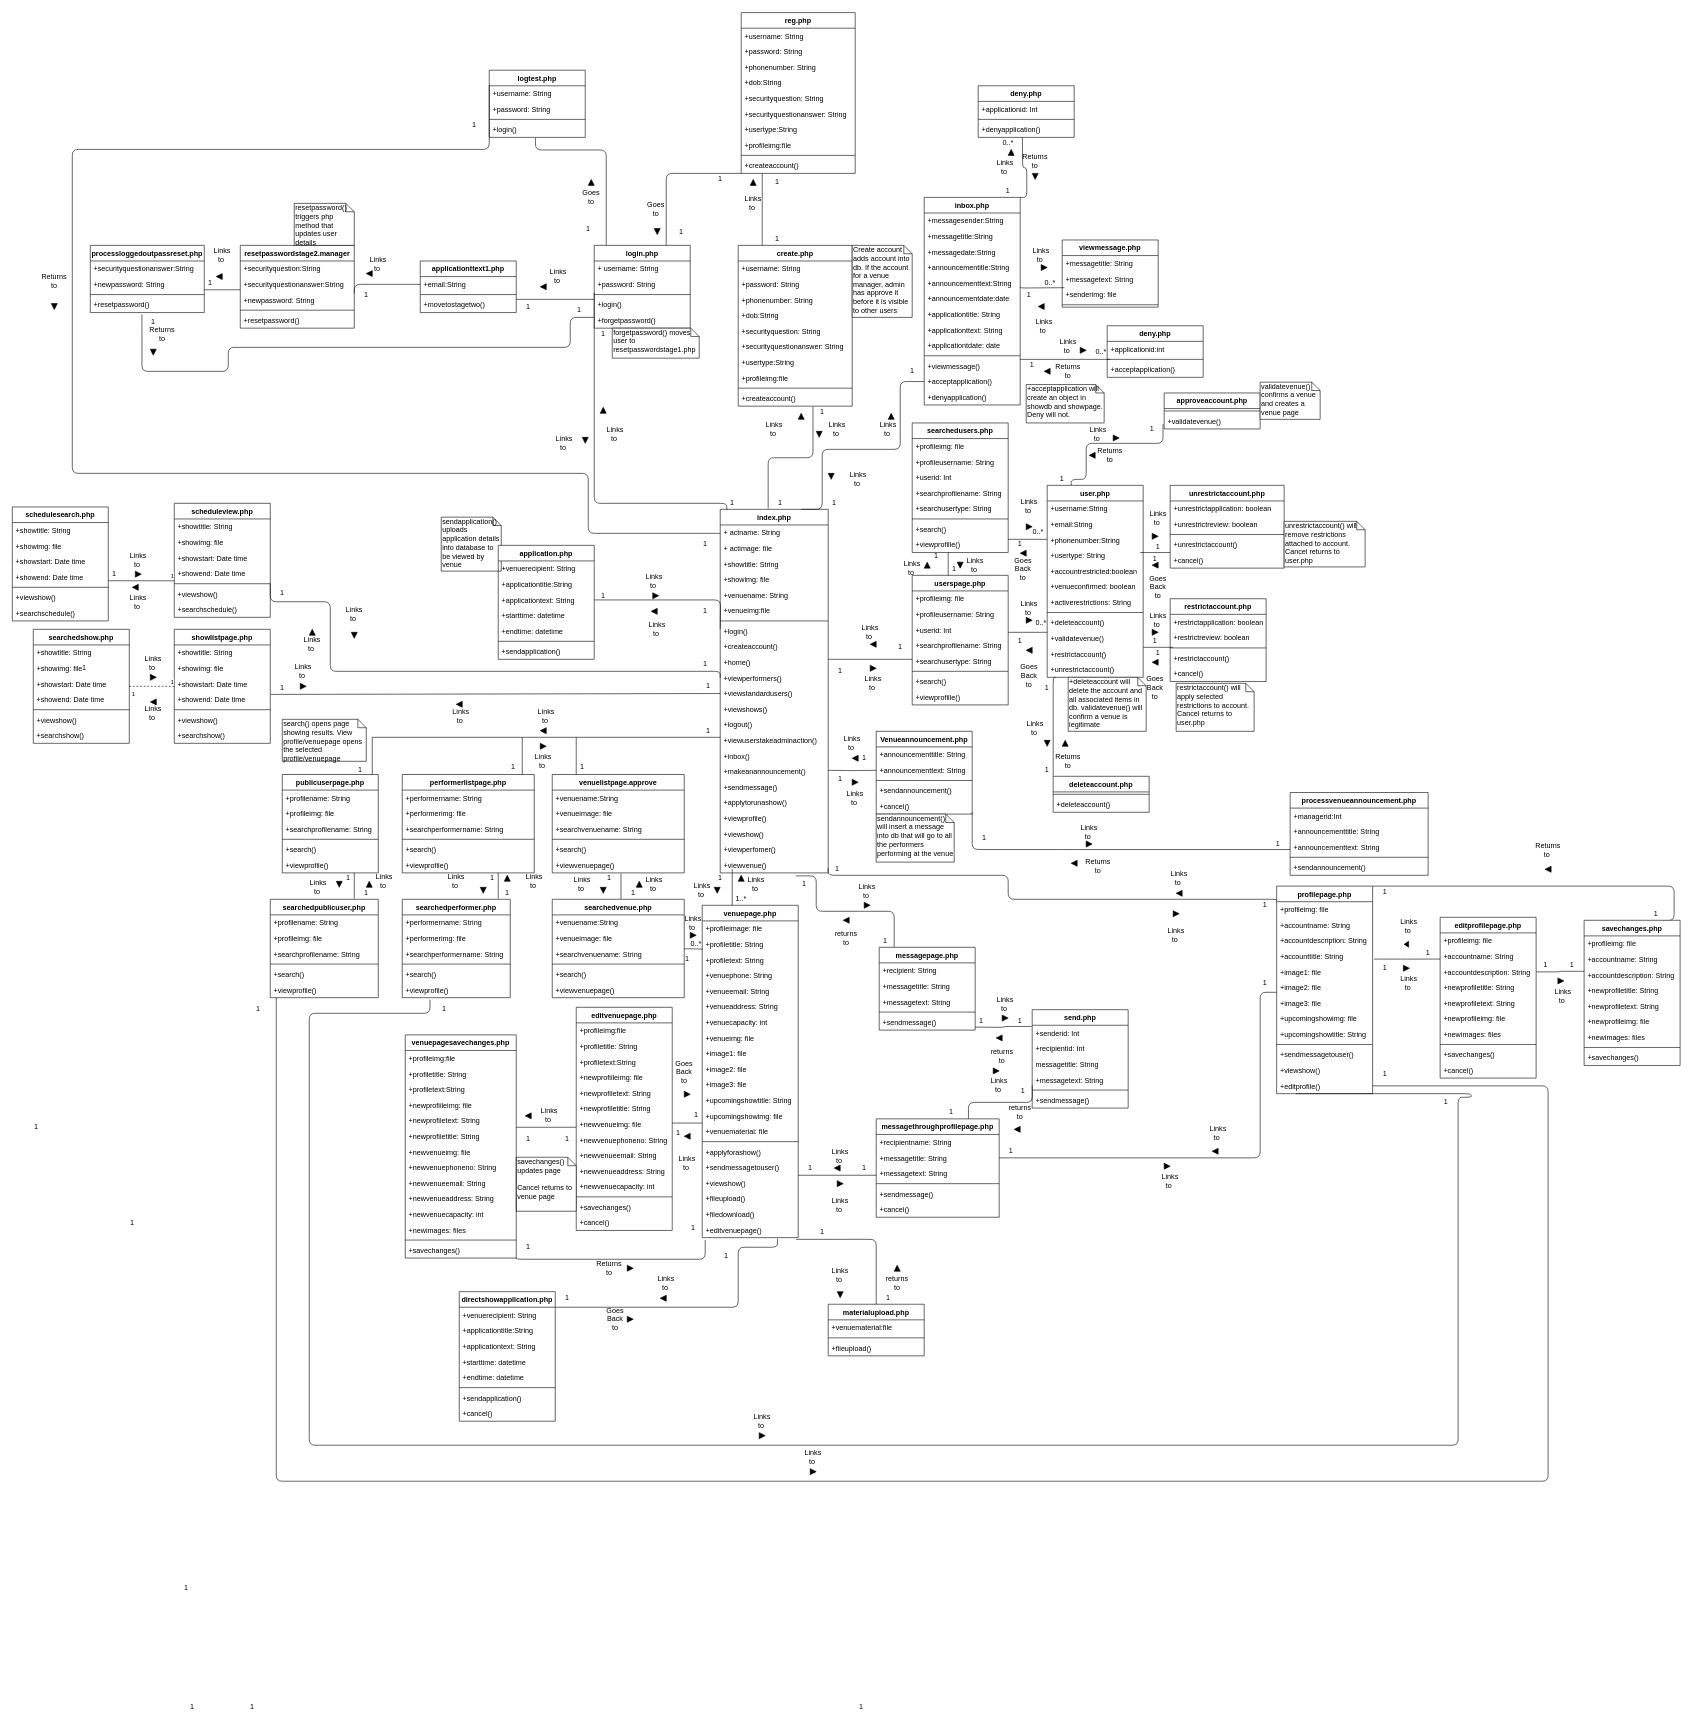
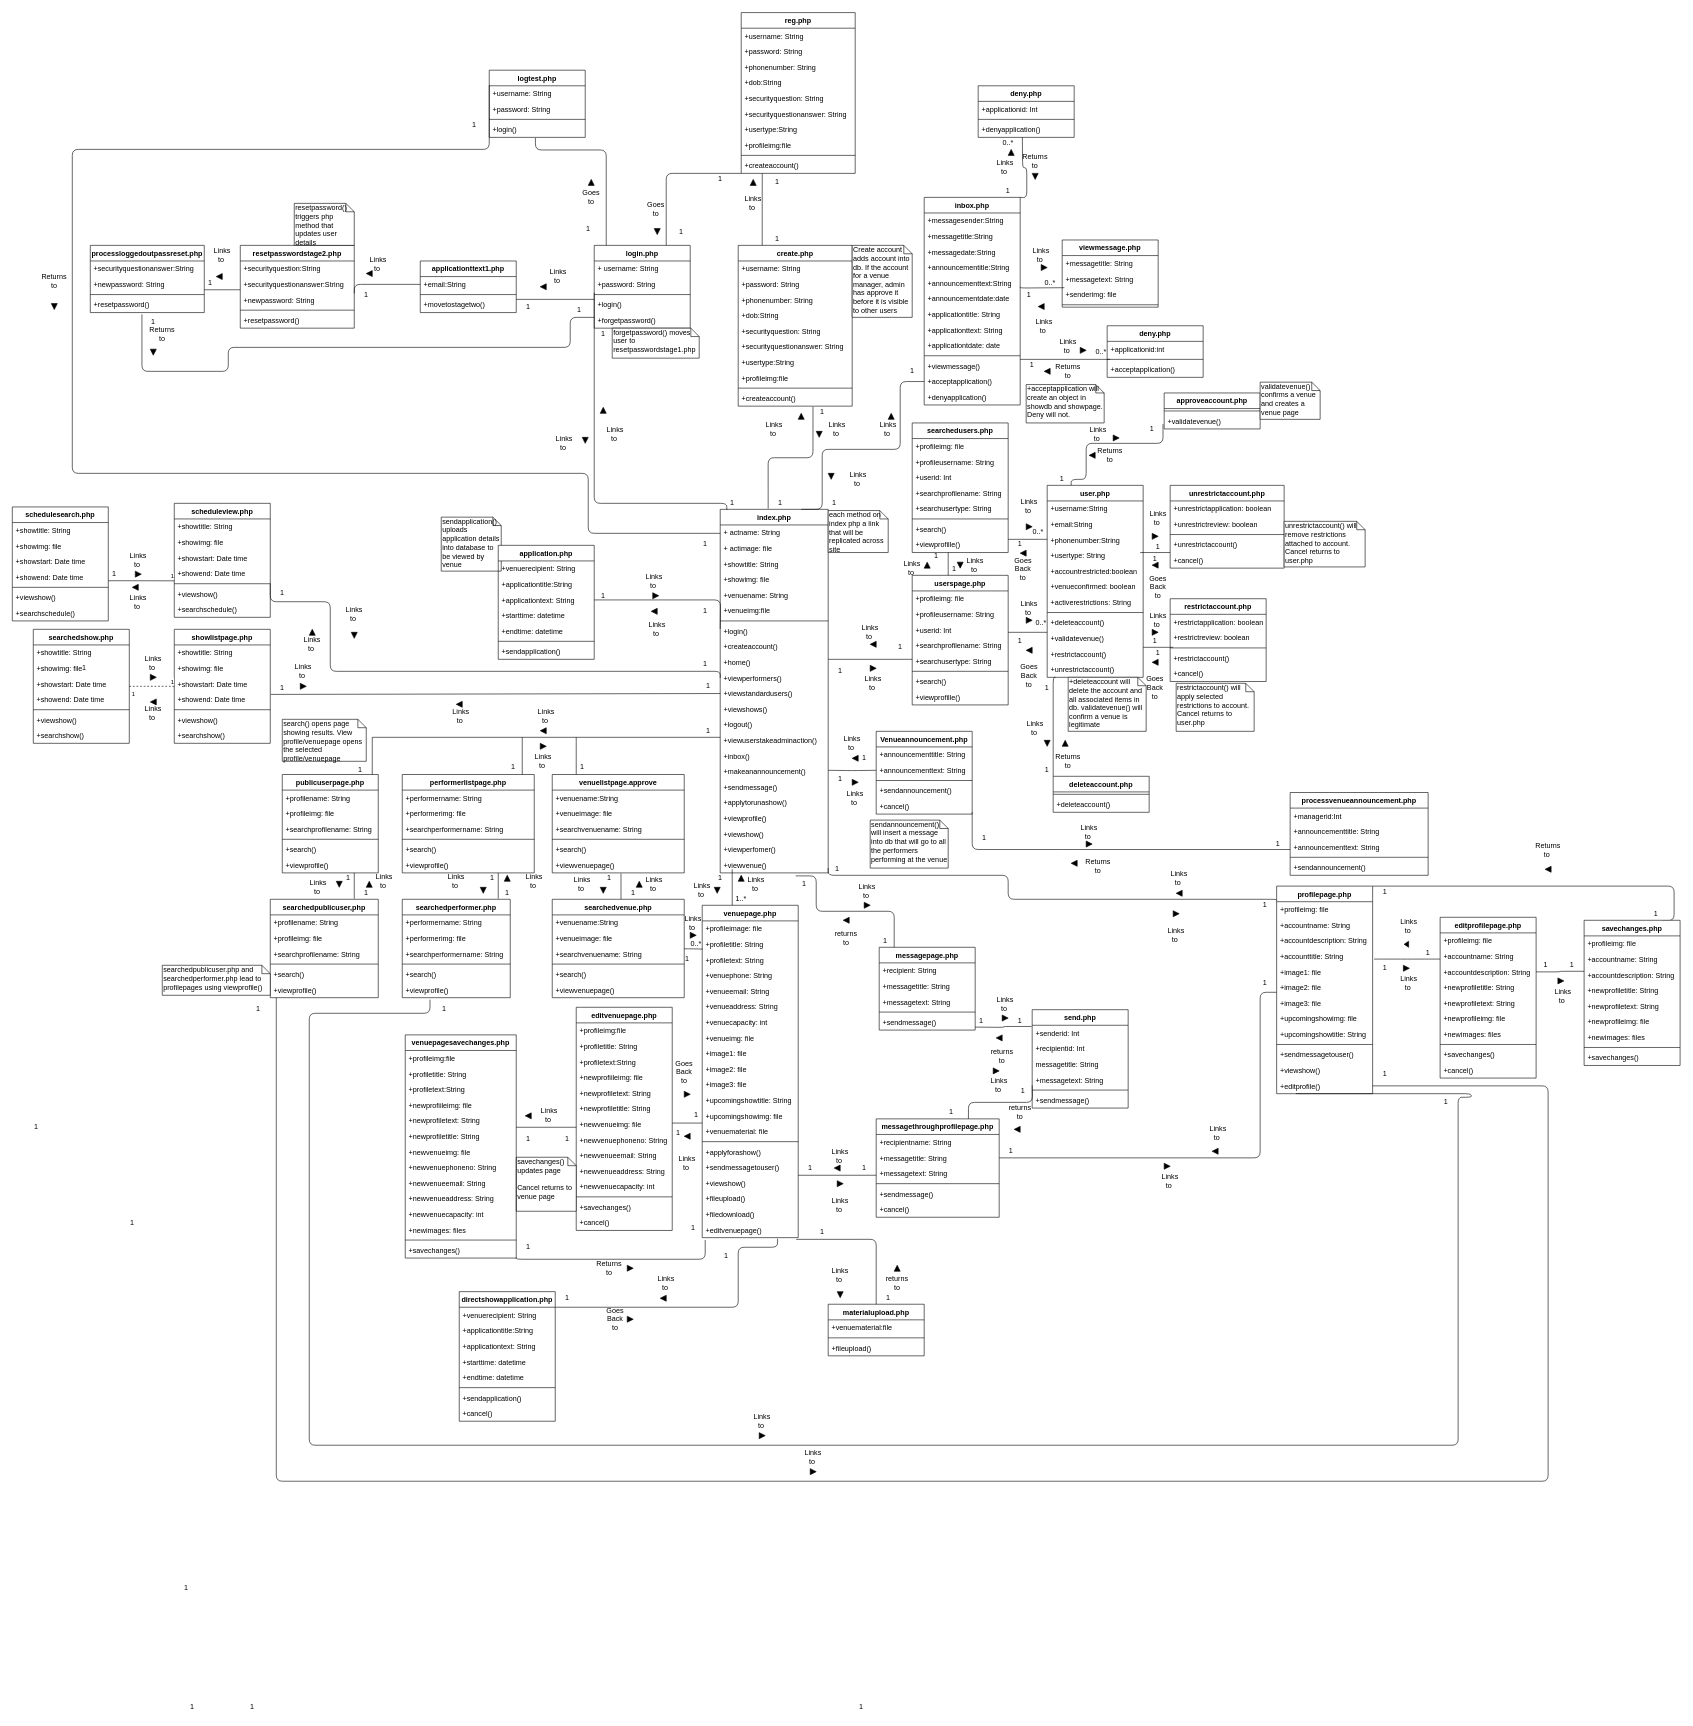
node "resetpasswordstage2.manager": label "resetpasswordstage2.manager" -> "resetpasswordstage2.php"
node "each method on index php a link that will be replicated across site": added
node "sendannouncement() will insert a message into db that will go to all the performers performing at the venue": moved (915, 838) -> (909, 844)
node "searchedpublicuser.php and searchedperformer.php lead to profilepages using viewprofile()": added
